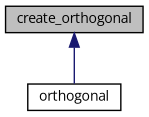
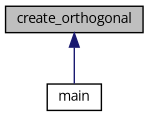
node "orthogonal": label "orthogonal" -> "main"
